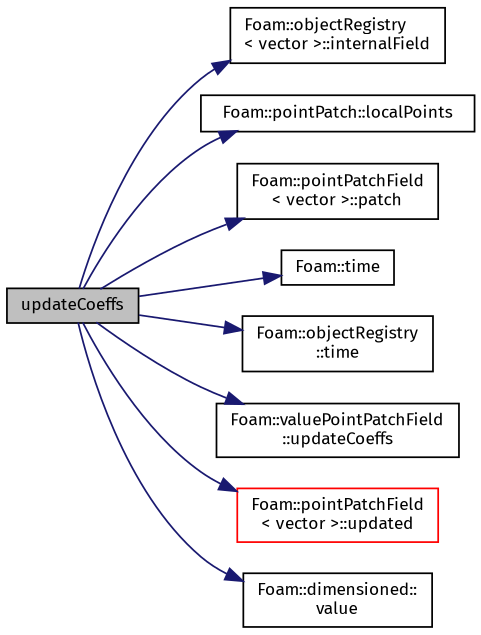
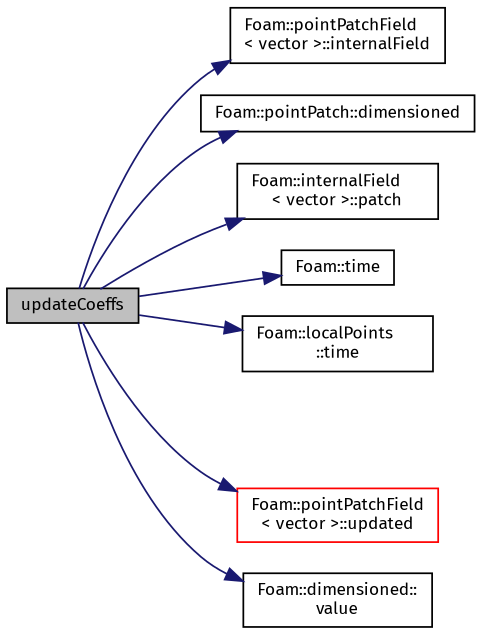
node "Foam::objectRegistry < vector >::internalField": label "Foam::objectRegistry < vector >::internalField" -> "Foam::pointPatchField < vector >::internalField"
node "Foam::pointPatch::localPoints": label "Foam::pointPatch::localPoints" -> "Foam::pointPatch::dimensioned"
node "Foam::pointPatchField < vector >::patch": label "Foam::pointPatchField < vector >::patch" -> "Foam::internalField < vector >::patch"
node "Foam::objectRegistry ::time": label "Foam::objectRegistry ::time" -> "Foam::localPoints ::time"
node "Foam::valuePointPatchField ::updateCoeffs": removed
